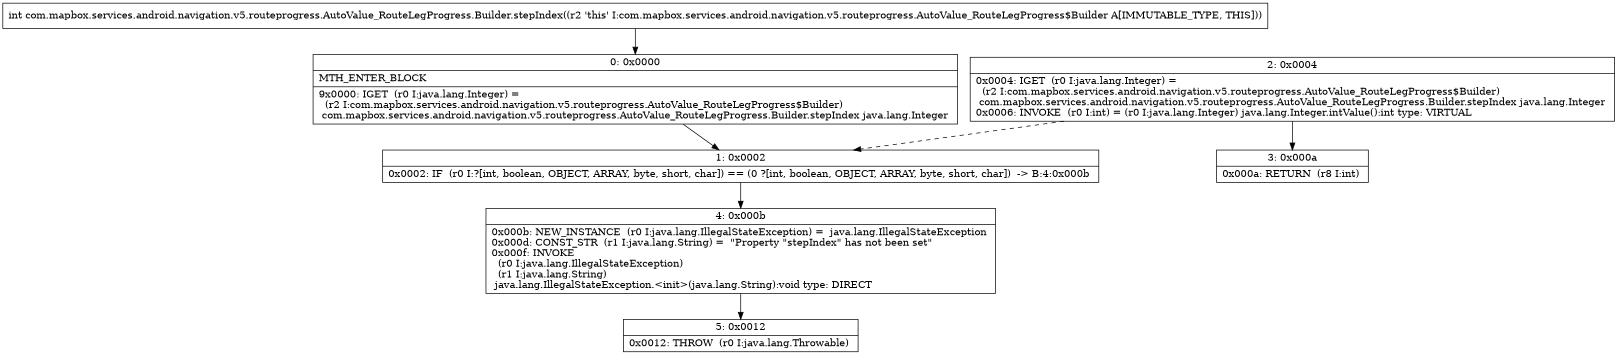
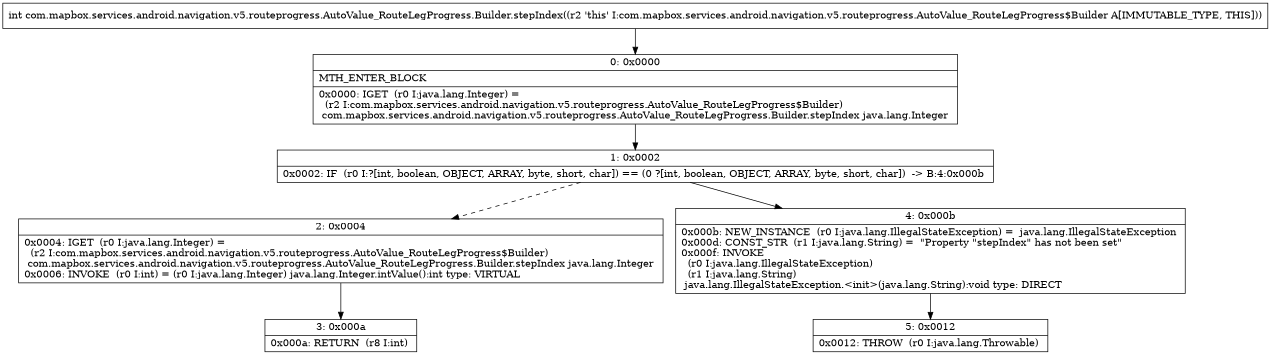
node "0: 0x0000": text "9x0000: IGET  (r0 I:java.lang.Integer) =" -> "0x0000: IGET  (r0 I:java.lang.Integer) ="
edge "2: 0x0004" -> "1: 0x0002": reversed
